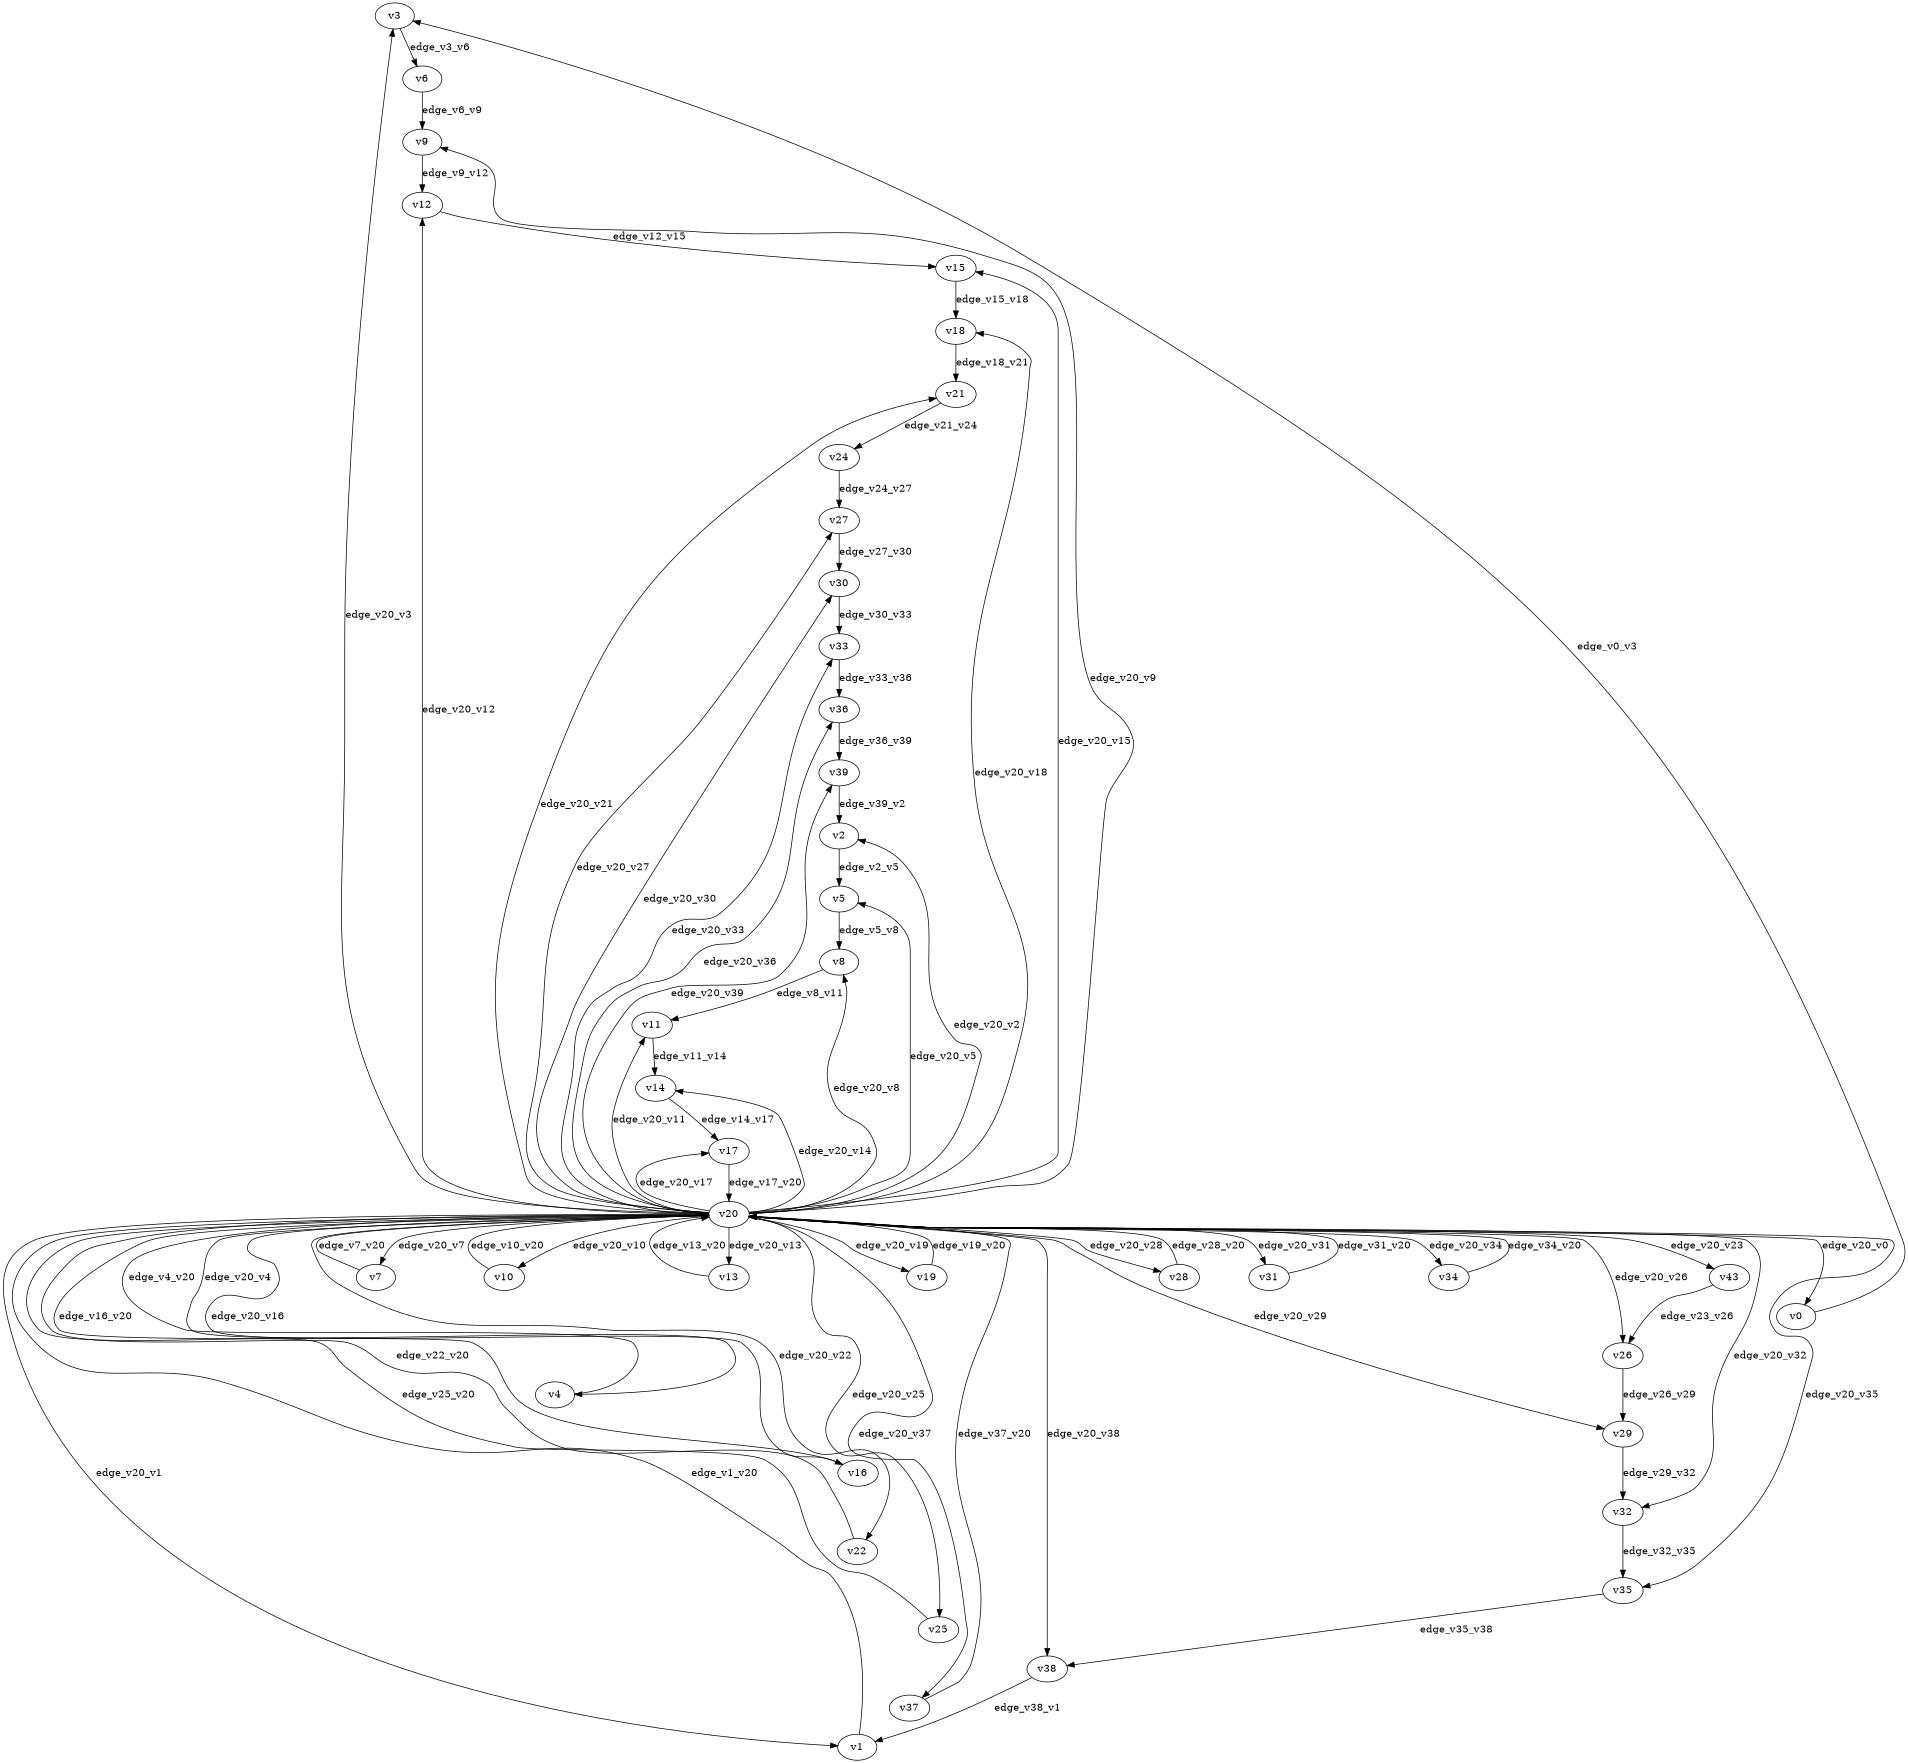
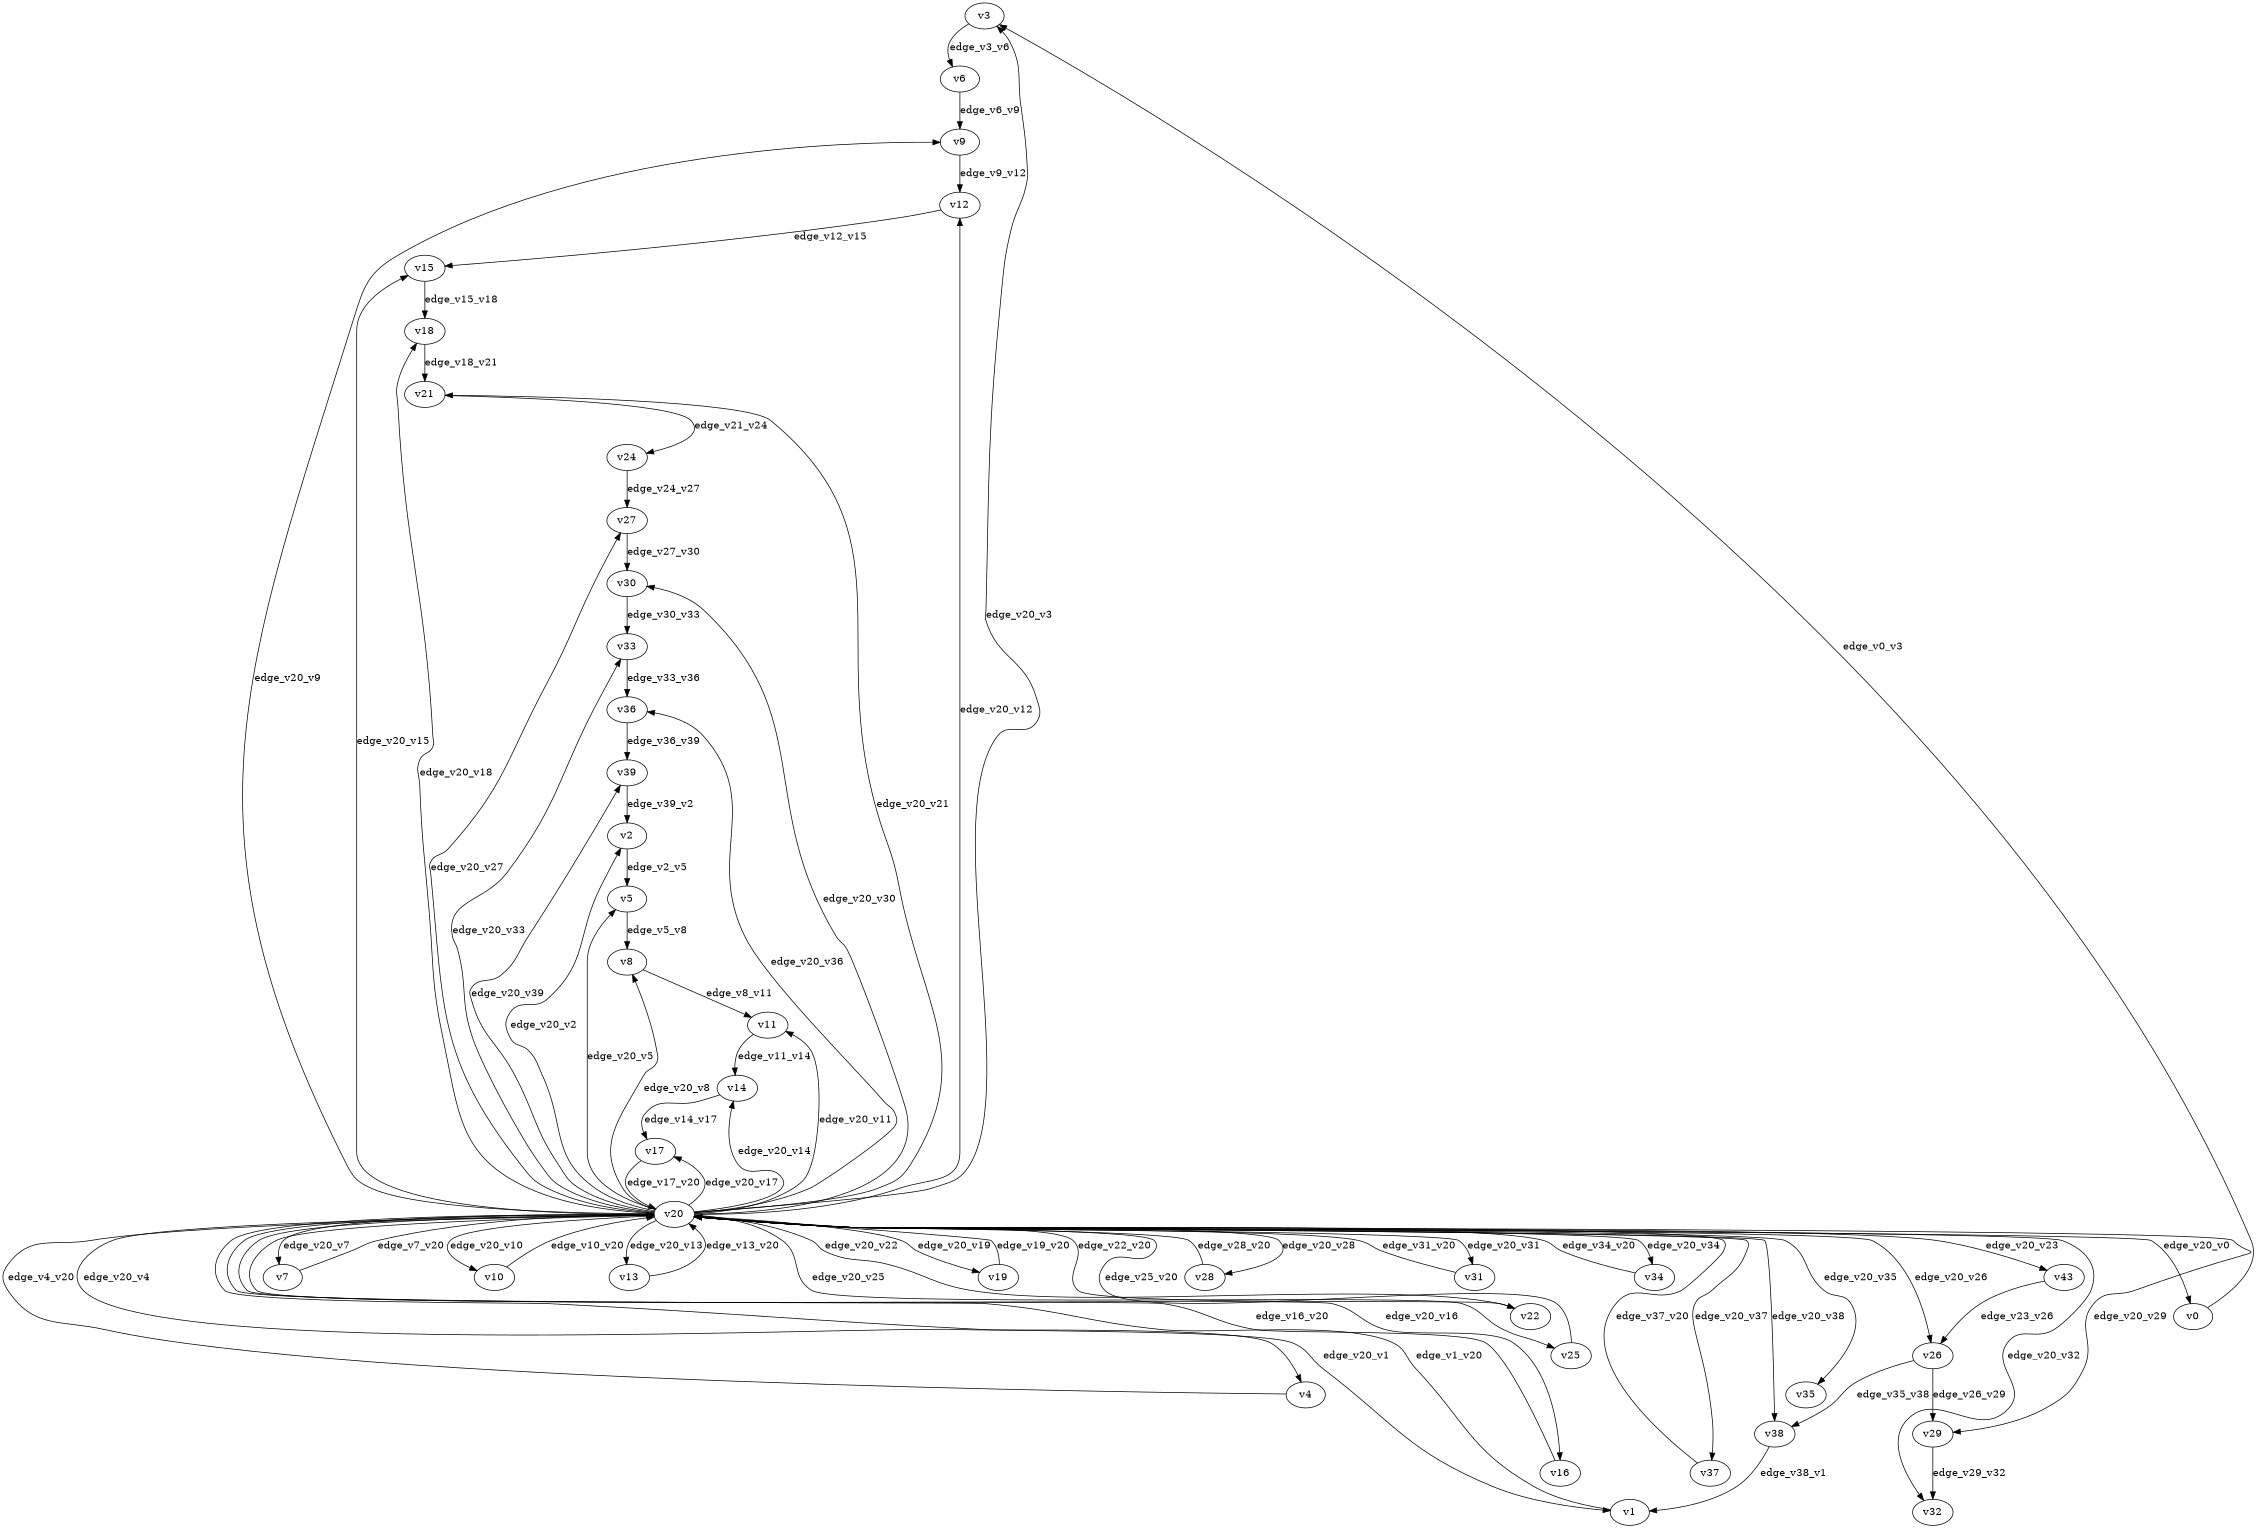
edge "v32" -> "v35": removed, label "edge_v32_v35"
edge "v35" -> "v38": now "v26" -> "v38"
